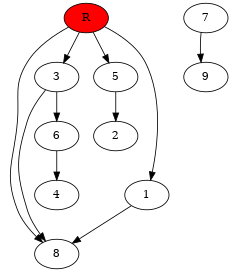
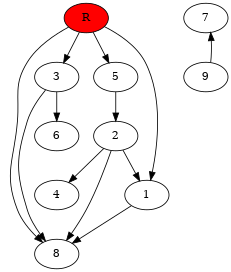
edge "7" -> "9": reversed
edge "6" -> "4": now "2" -> "4"
edge "2" -> "1": added
edge "2" -> "8": added
